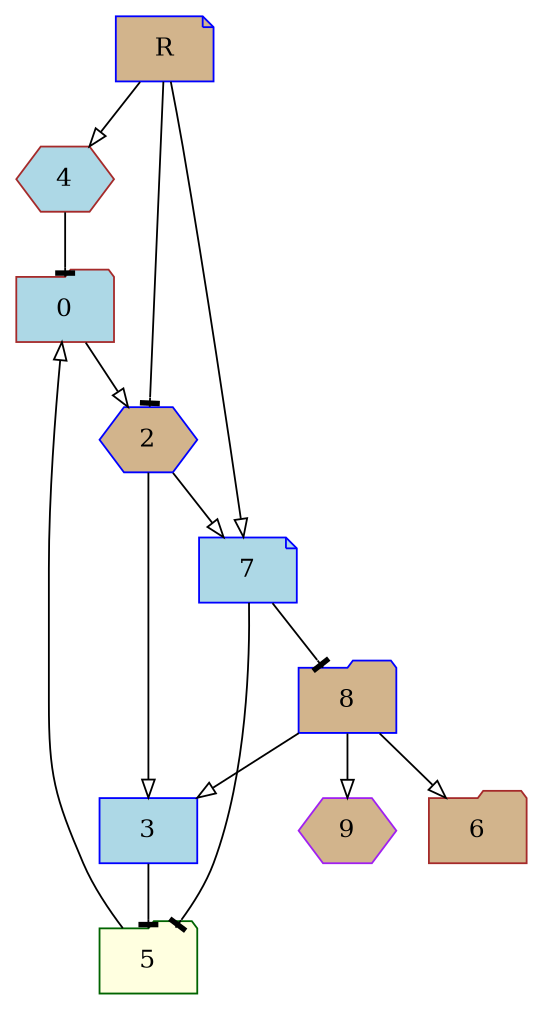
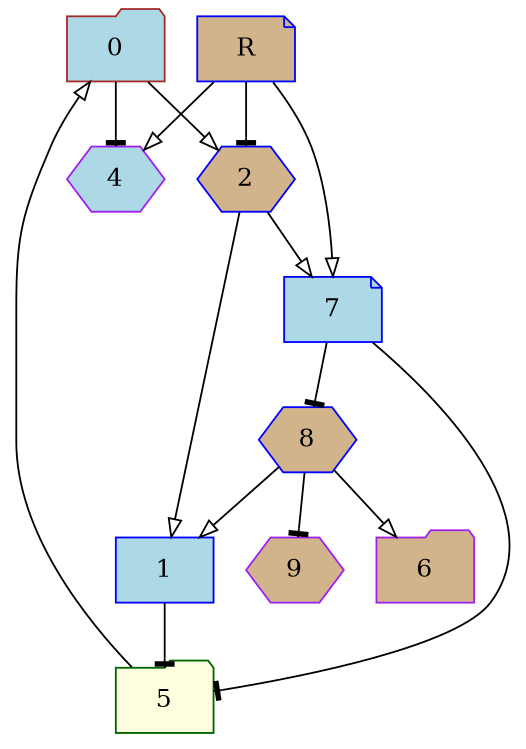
node "4": color brown -> purple
edge "4" -> "0": reversed
node "8": shape folder -> hexagon
edge "8" -> "9": arrowhead onormal -> tee
node "3": label "3" -> "1"
node "6": color brown -> purple
